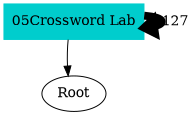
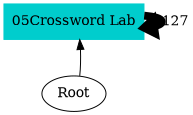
edge "05Crossword Lab" -> "Root": reversed
